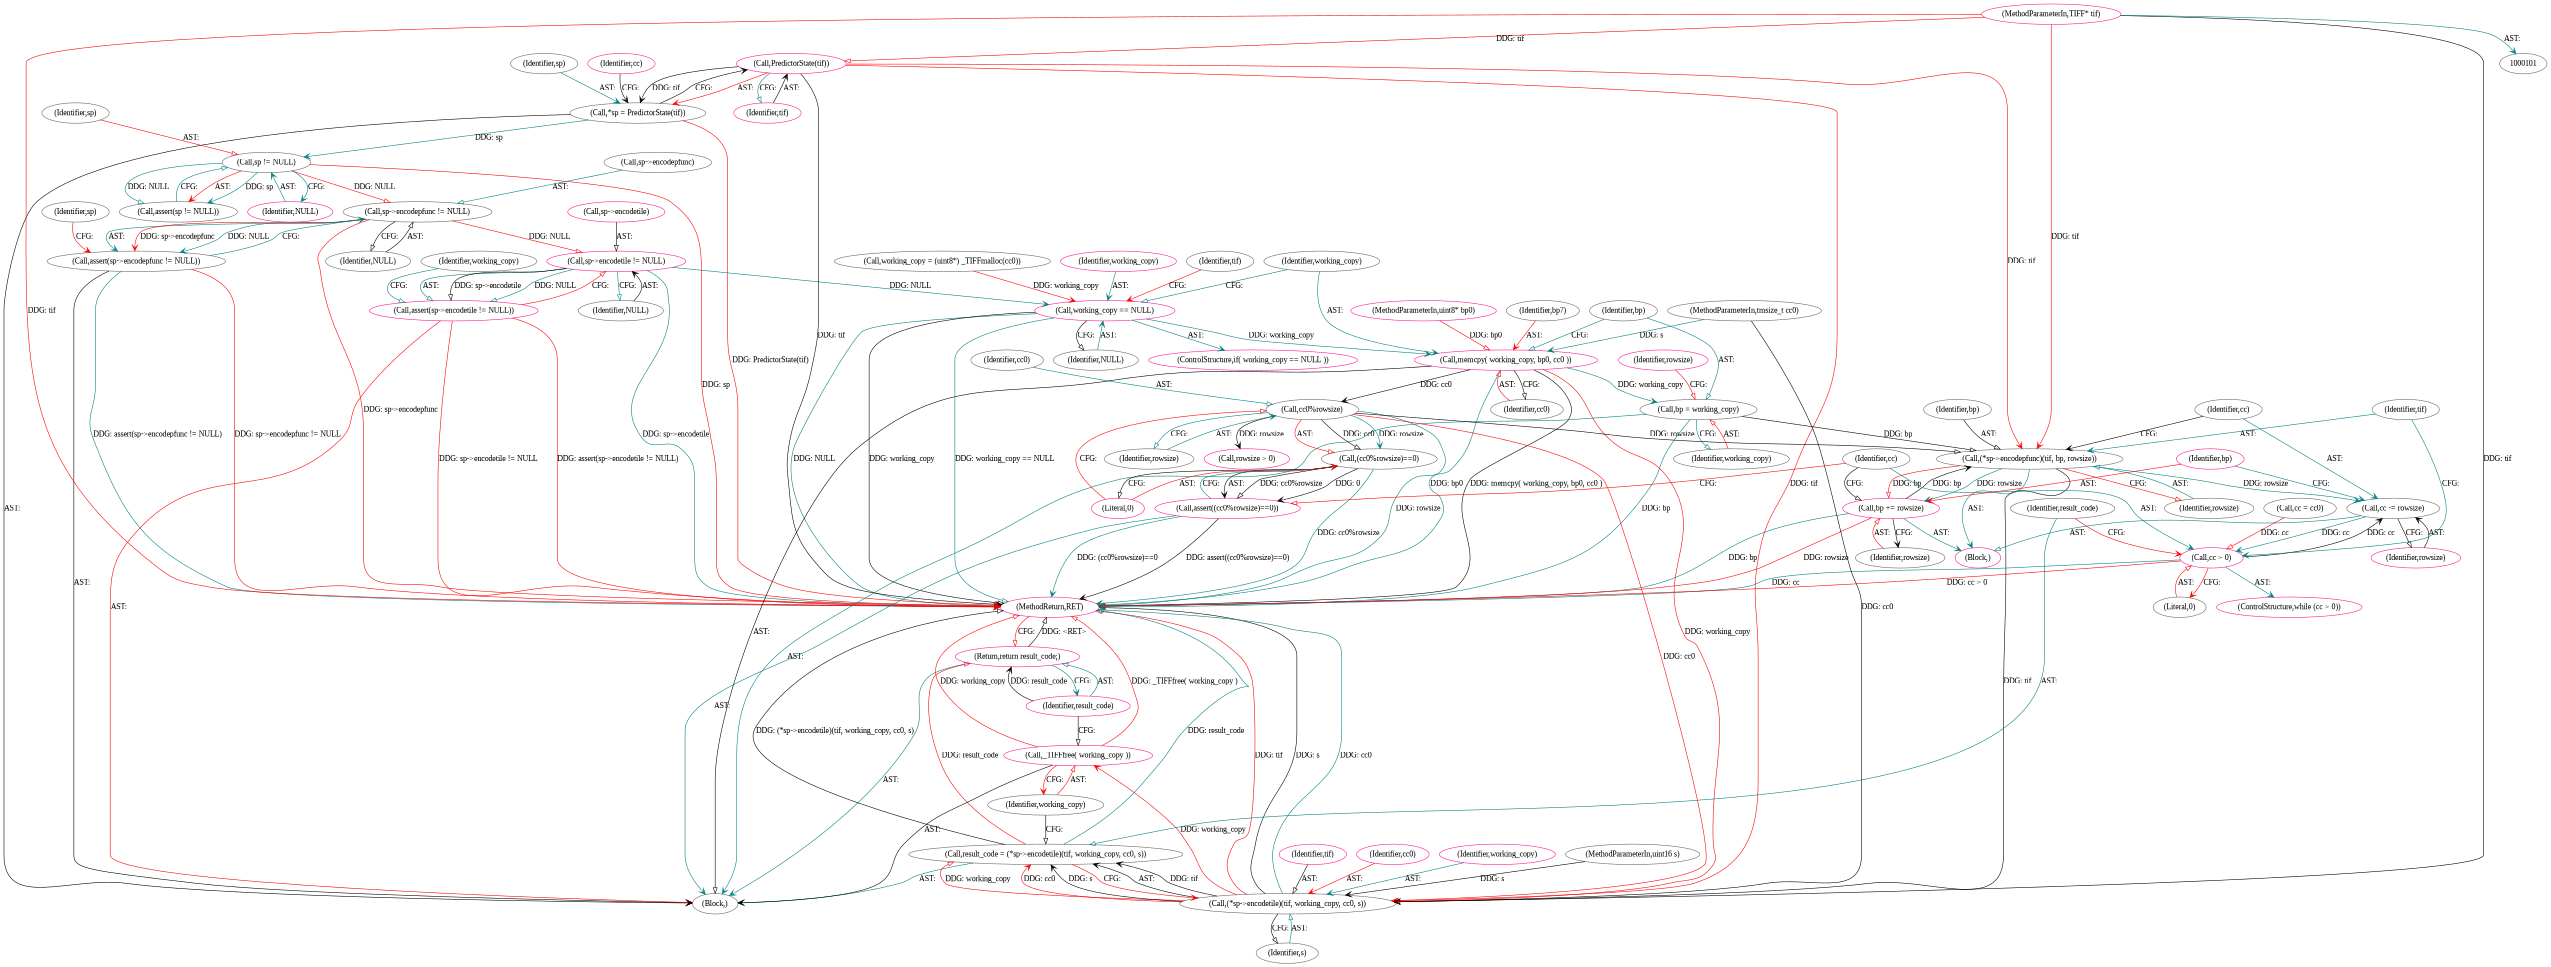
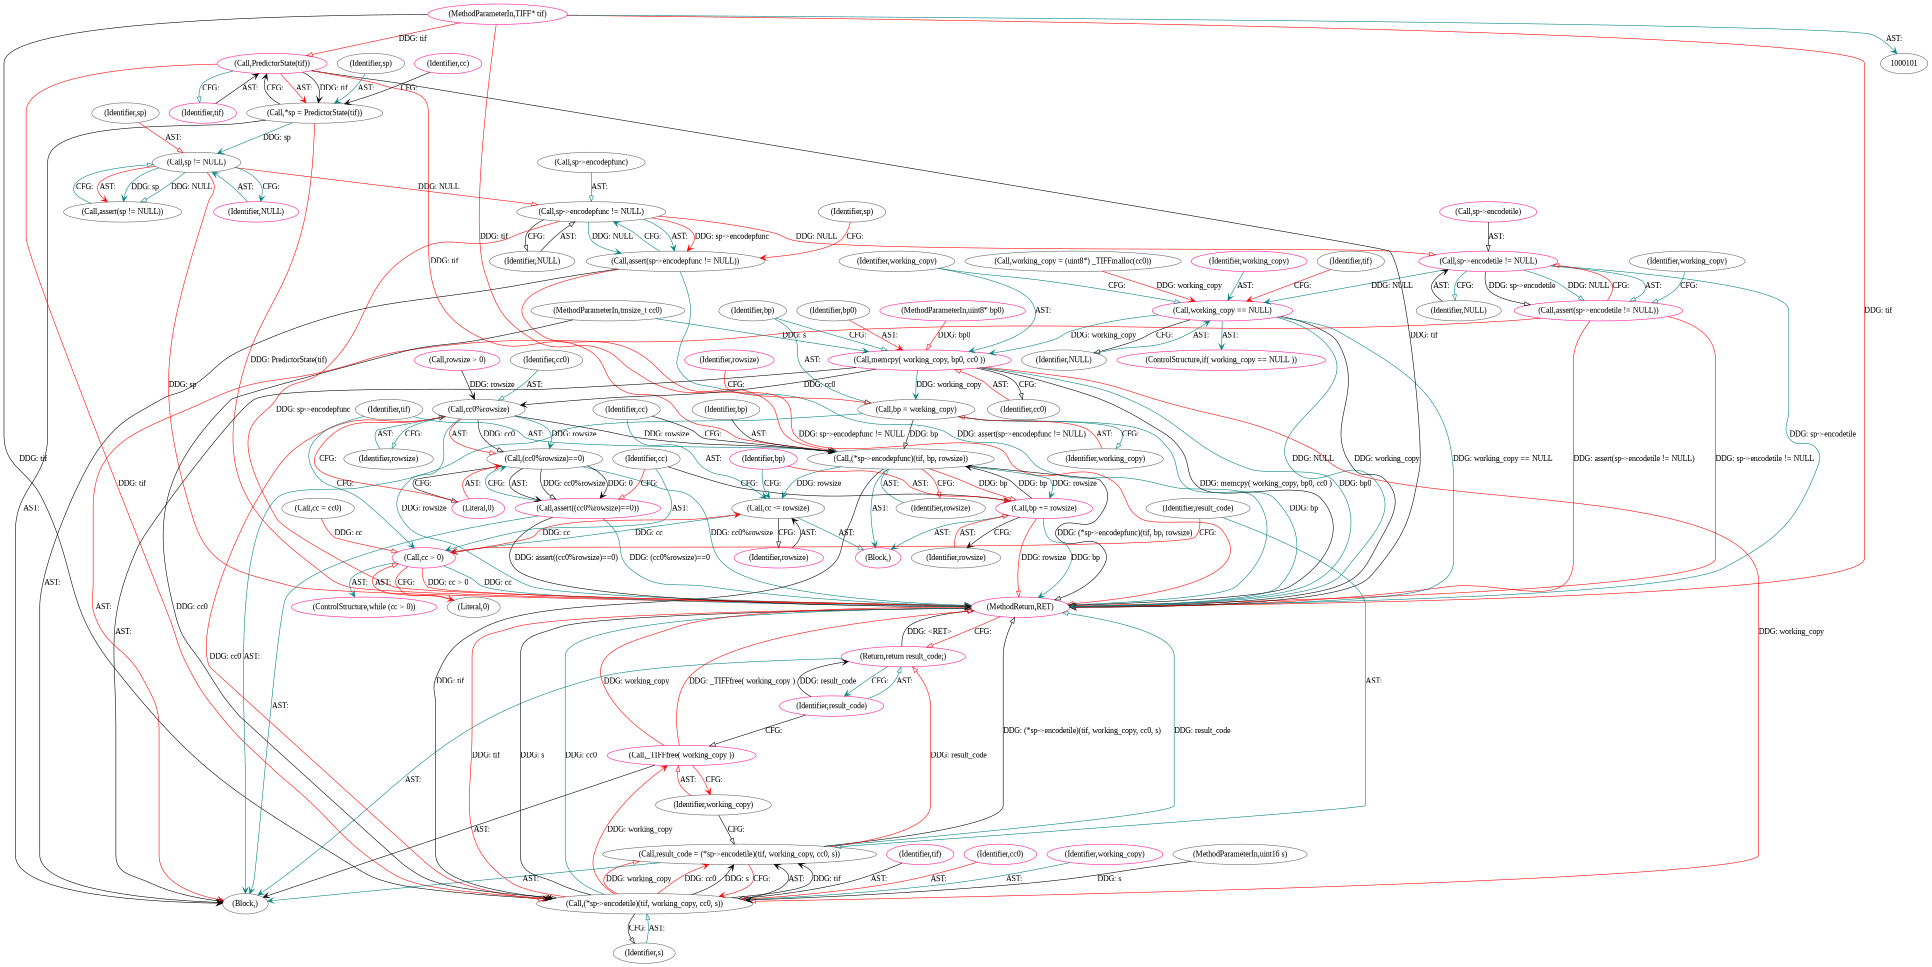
node "(Identifier,bp7)": label "(Identifier,bp7)" -> "(Identifier,bp0)"
edge "(Call,cc0%rowsize)" -> "(Call,rowsize > 0)": reversed
edge "(Call,(*sp->encodepfunc)(tif, bp, rowsize))" -> "(MethodReturn,RET)": added, label "DDG: (*sp->encodepfunc)(tif, bp, rowsize)"
edge "(Call,cc > 0)" -> "(Call,cc -= rowsize)": color black -> red
